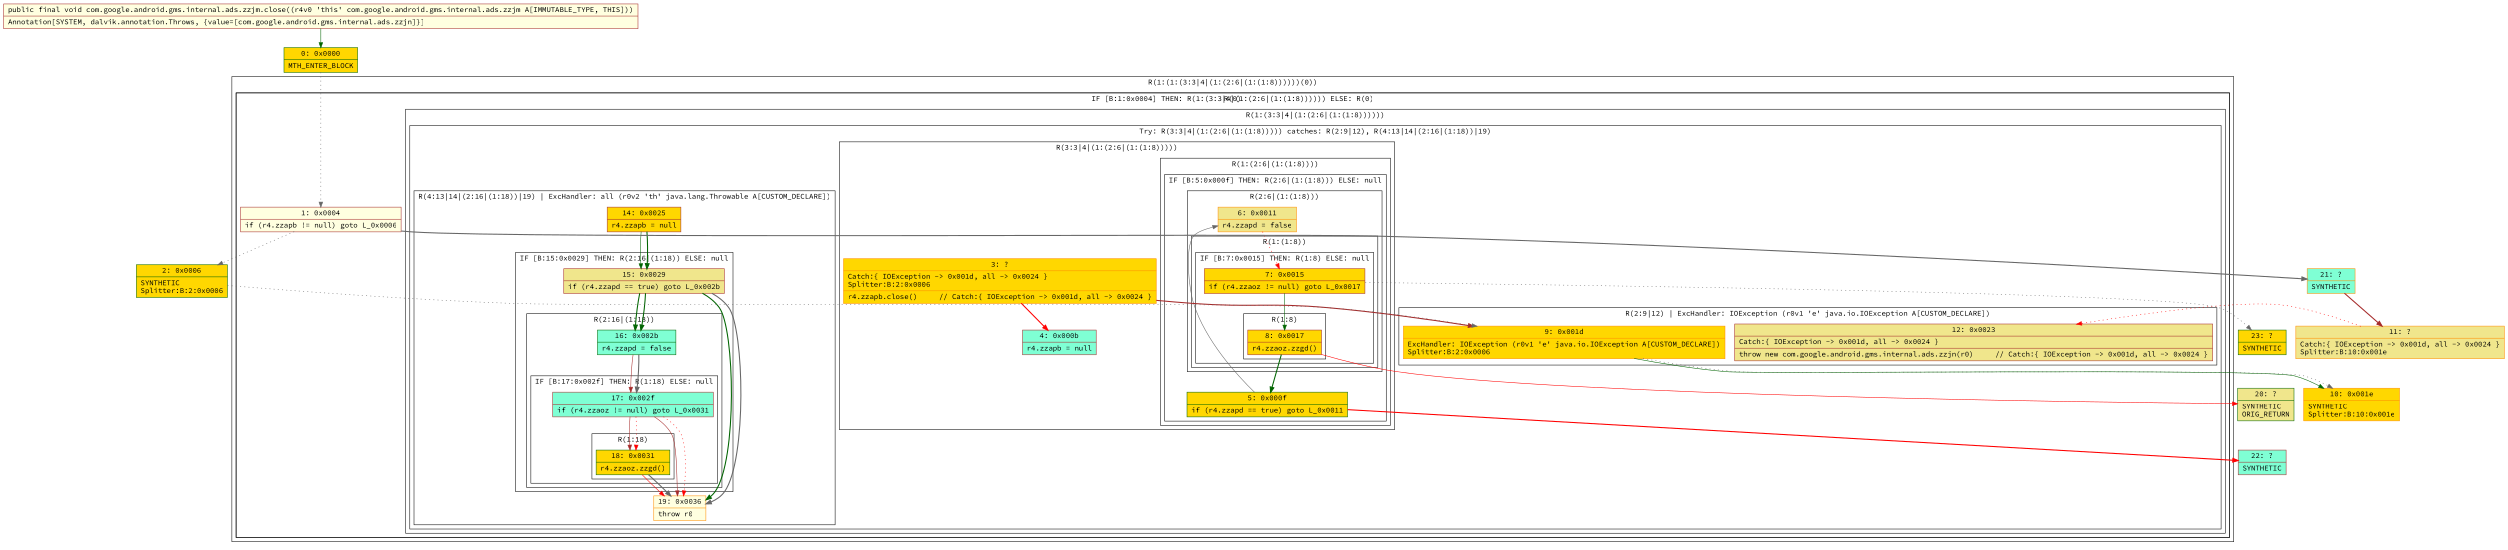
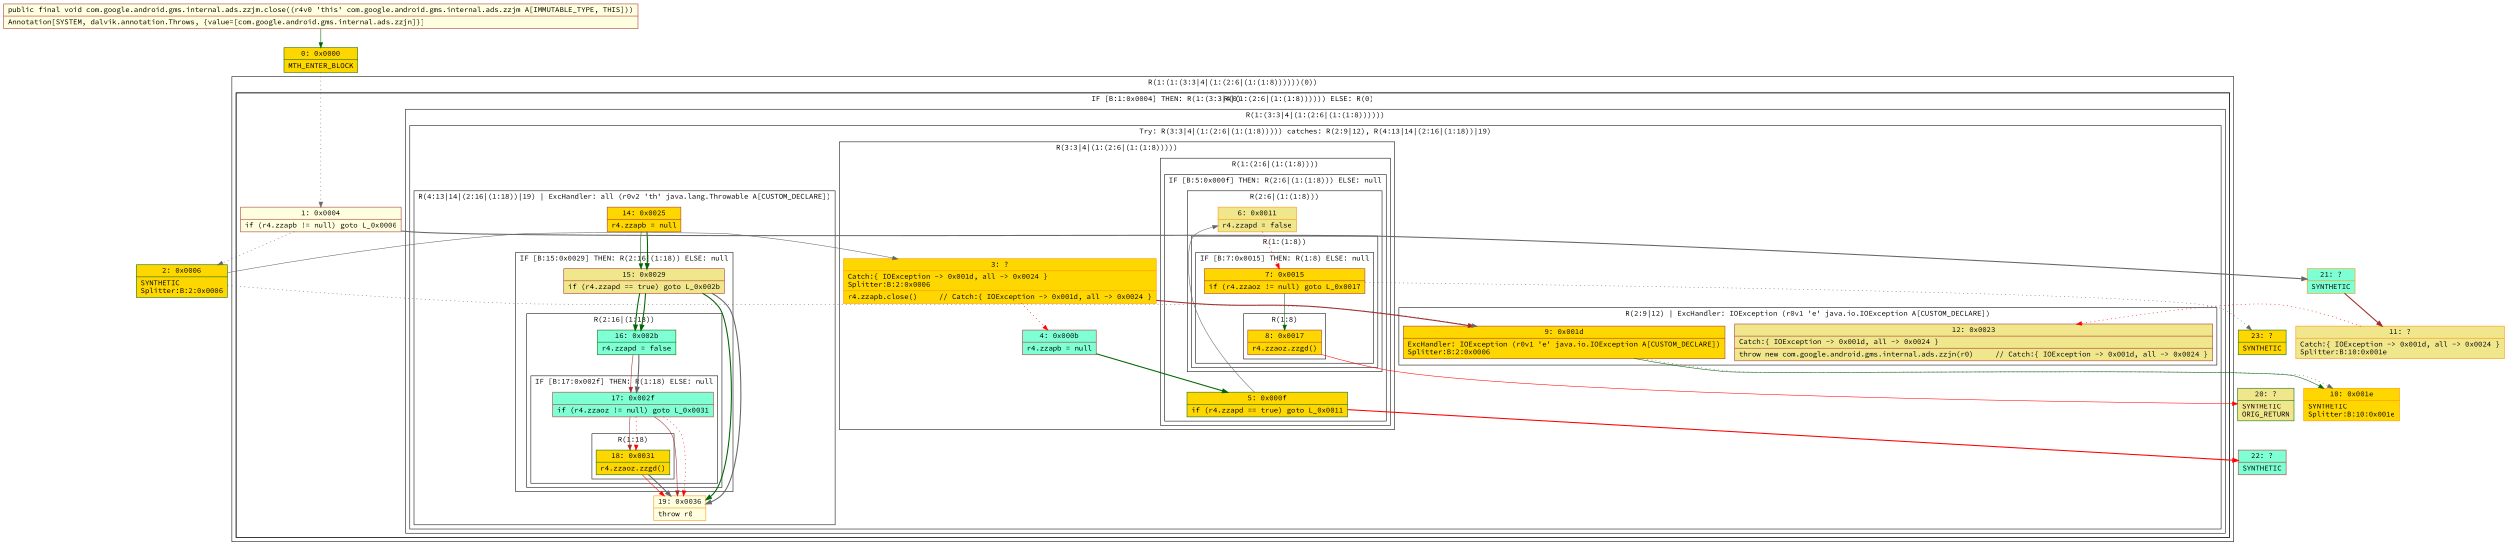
edge "2: 0x0006" -> "3: ?": added
edge "3: ?" -> "4: 0x000b": style bold -> dotted
node "9: 0x001d": color darkorange -> brown
edge "8: 0x0017" -> "5: 0x000f": now "4: 0x000b" -> "5: 0x000f"
